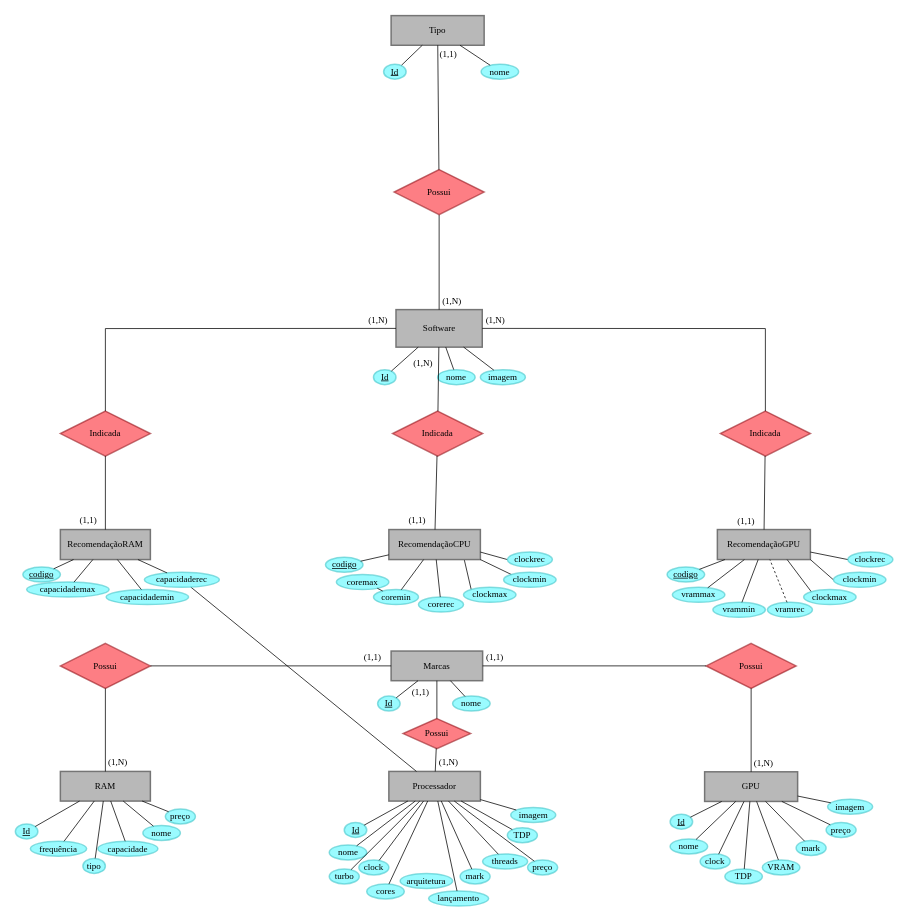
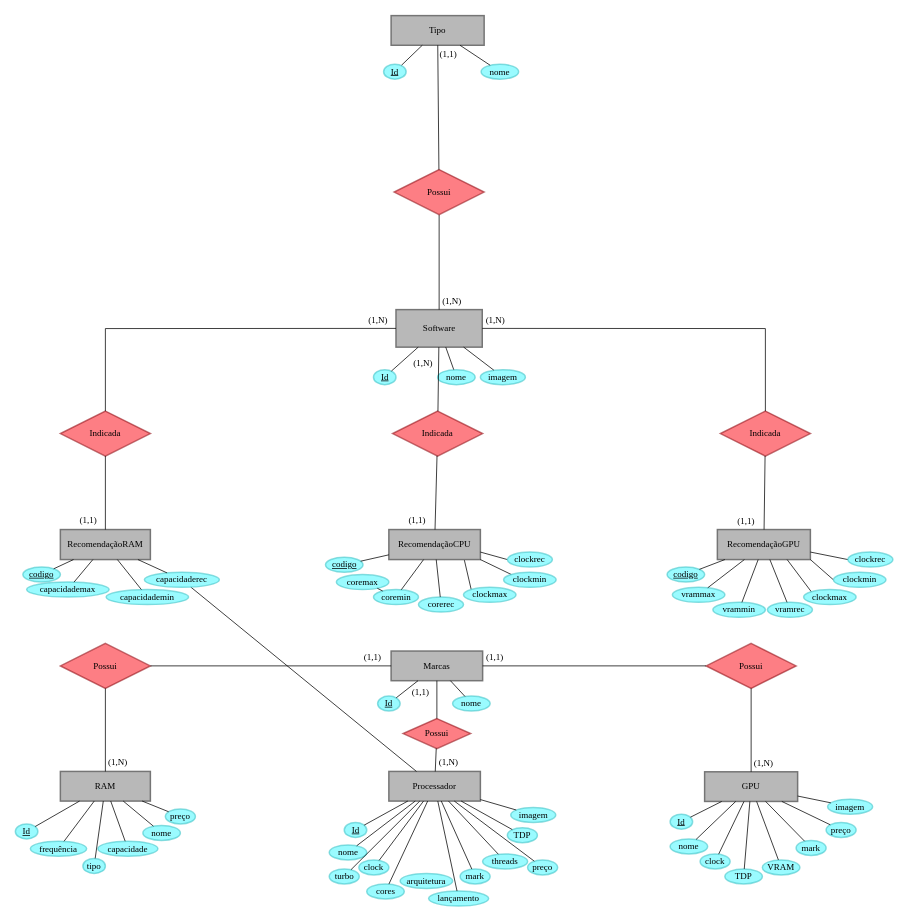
edge "RecomendaçãoGPU" -- "vramrec": style dashed -> solid
